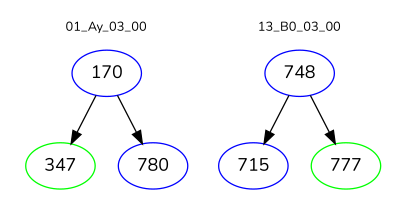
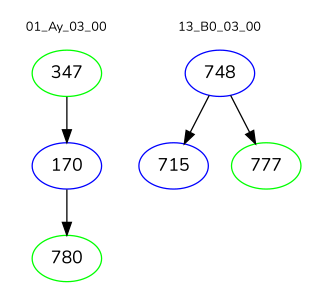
edge "170" -> "347": reversed
node "780": color blue -> green
